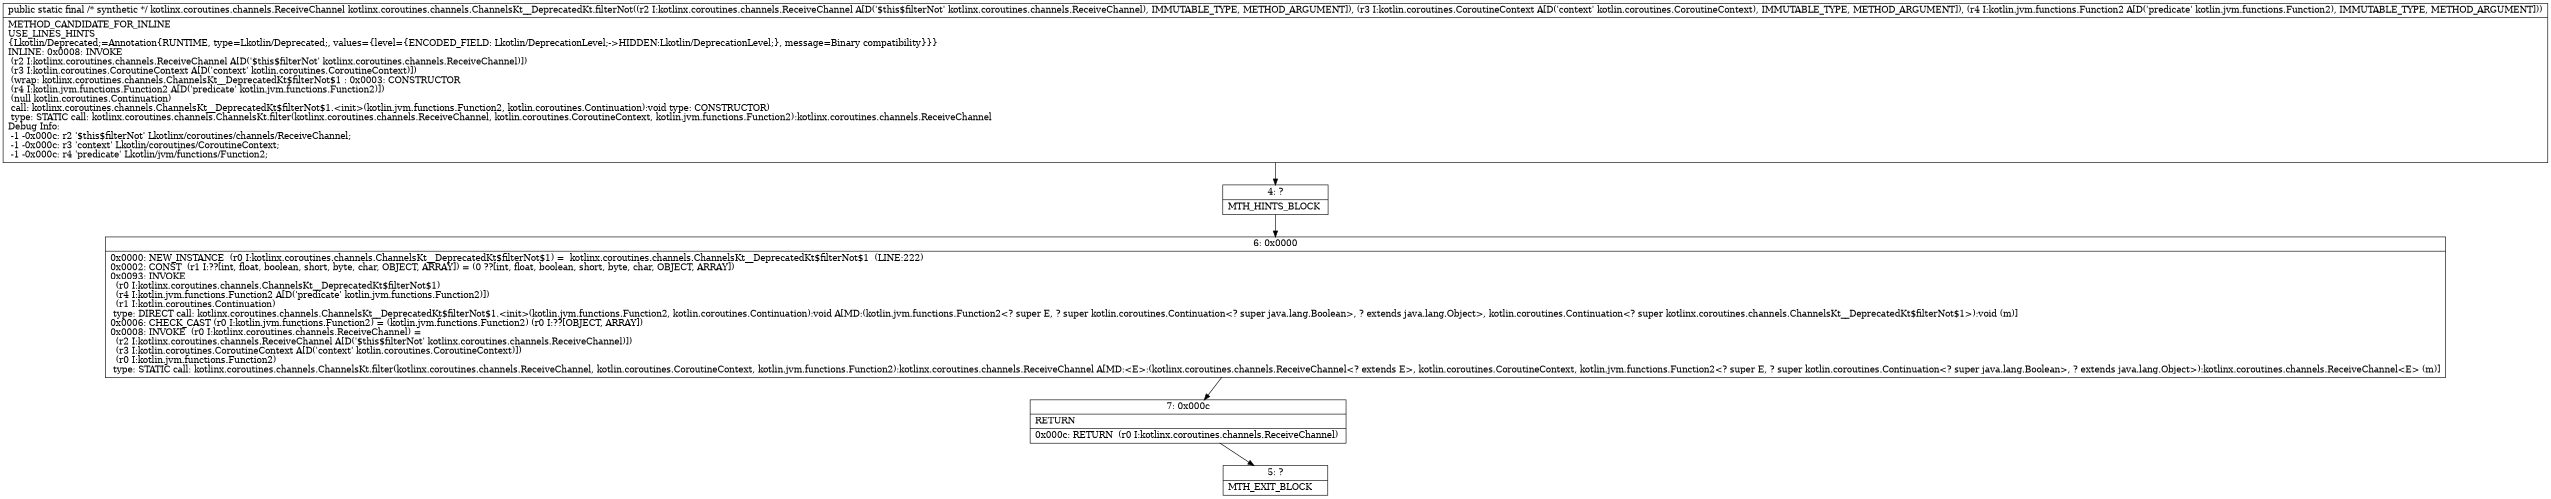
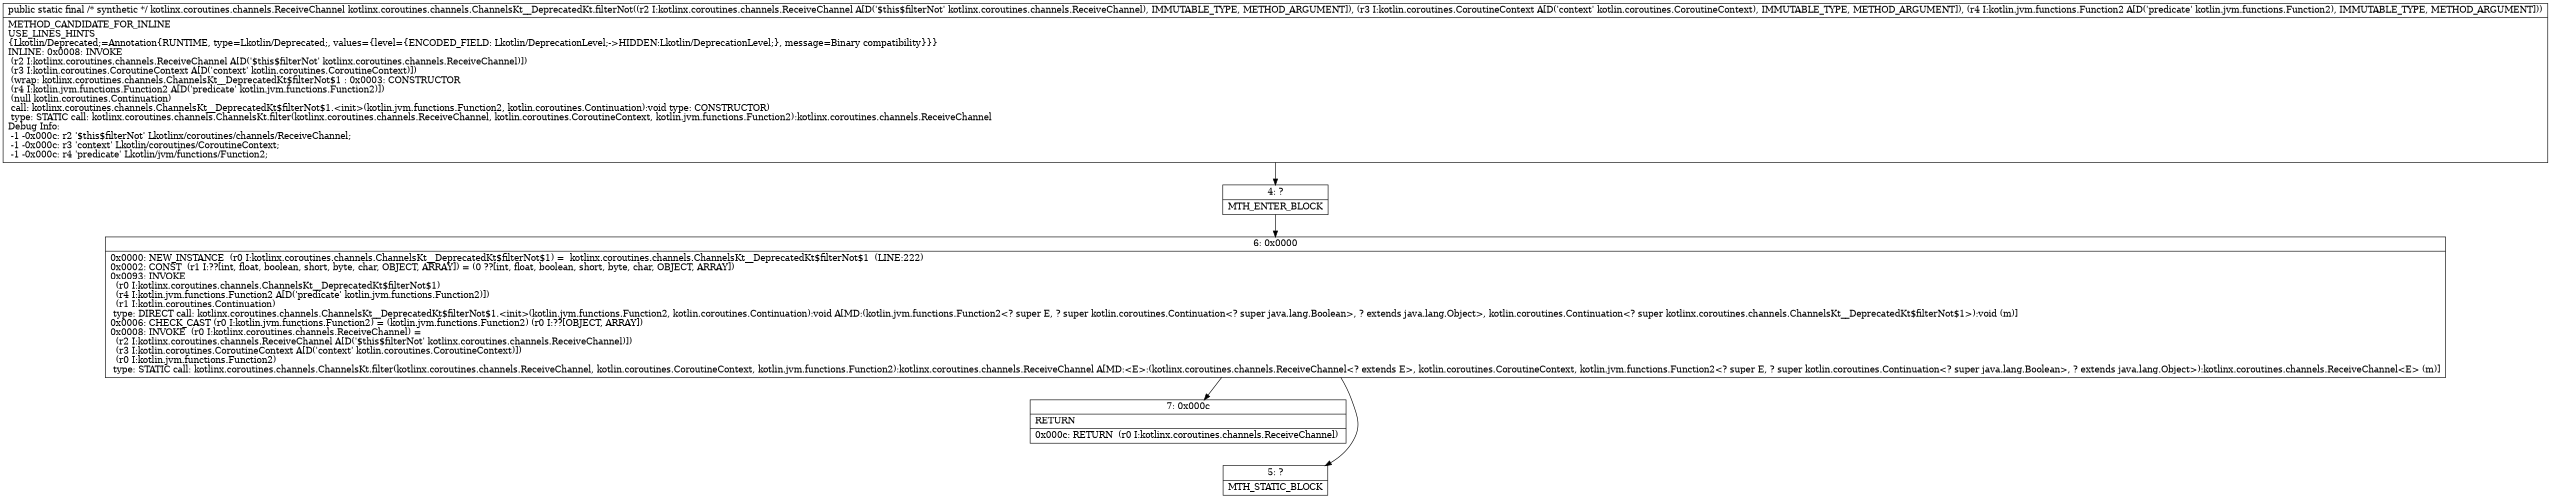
node "4: ?": text "MTH_HINTS_BLOCK" -> "MTH_ENTER_BLOCK"
edge "7: 0x000c" -> "5: ?": now "6: 0x0000" -> "5: ?"
node "5: ?": text "MTH_EXIT_BLOCK" -> "MTH_STATIC_BLOCK"
